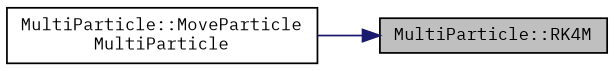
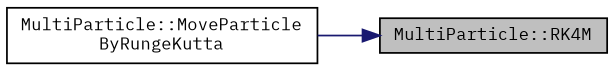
node "MultiParticle::MoveParticle MultiParticle": label "MultiParticle::MoveParticle MultiParticle" -> "MultiParticle::MoveParticle ByRungeKutta"
